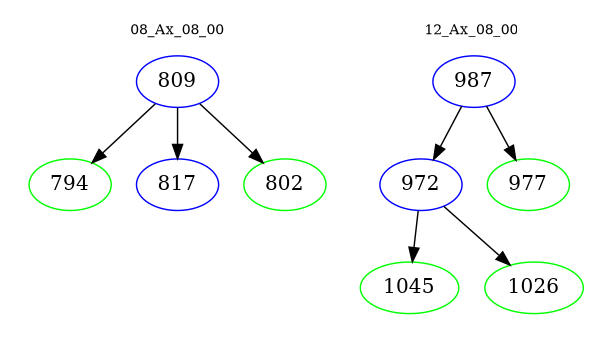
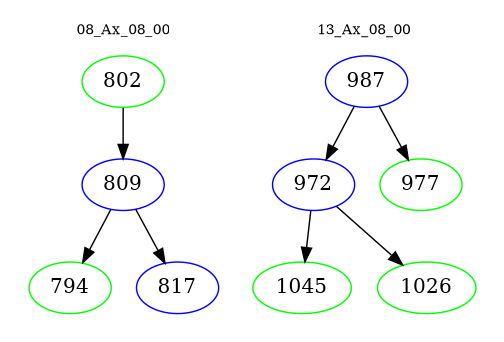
cluster "12_Ax_08_00": label "12_Ax_08_00" -> "13_Ax_08_00"
edge "809" -> "802": reversed
